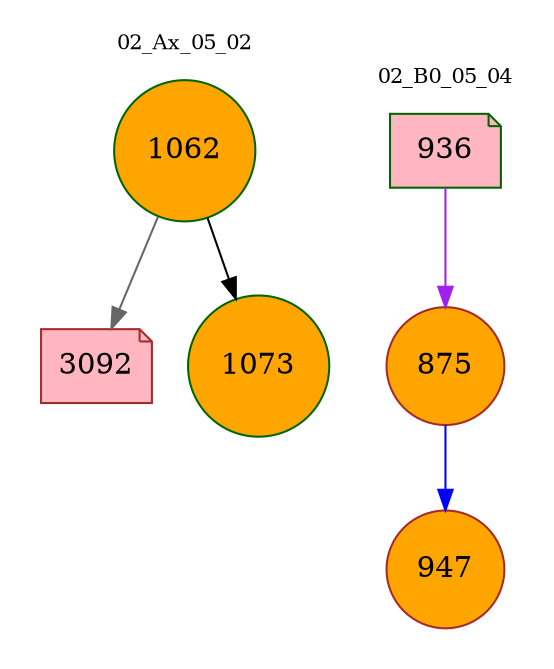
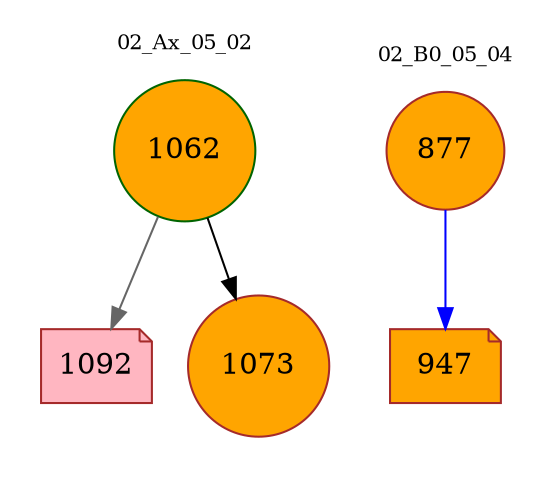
node "936": removed
node "3092": label "3092" -> "1092"
node "1073": color darkgreen -> brown
node "875": label "875" -> "877"
node "947": shape circle -> note
